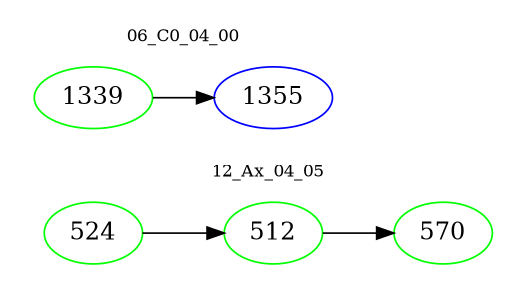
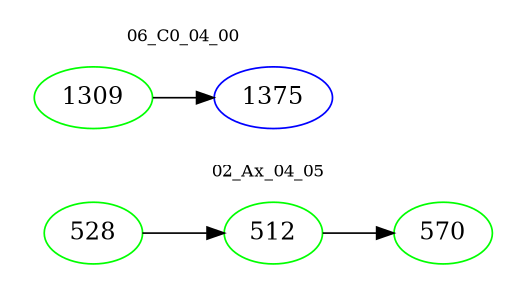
node "1339": label "1339" -> "1309"
node "1355": label "1355" -> "1375"
cluster "12_Ax_04_05": label "12_Ax_04_05" -> "02_Ax_04_05"
node "524": label "524" -> "528"
